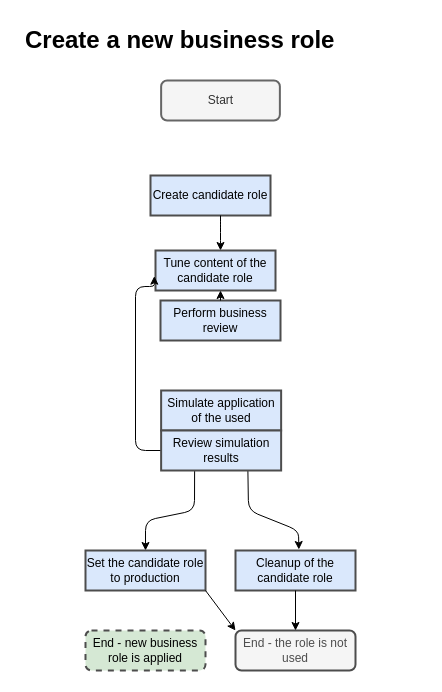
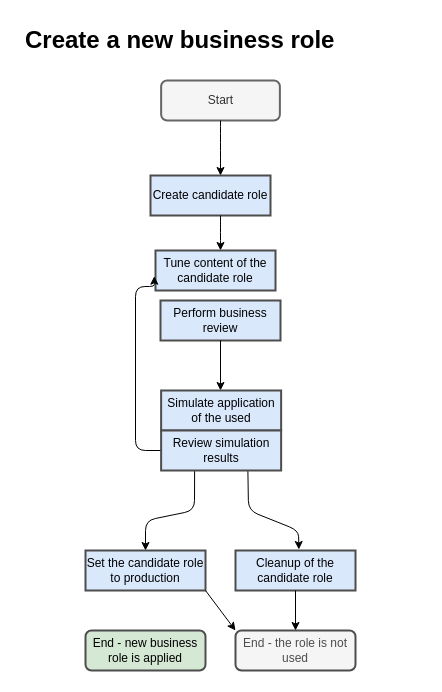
edge "Start" -> "Create candidate role": added
edge "Perform business review" -> "Tune content of the candidate role": now "Perform business review" -> "Simulate application of the used"
node "End - new business role is applied": style dashed -> solid
